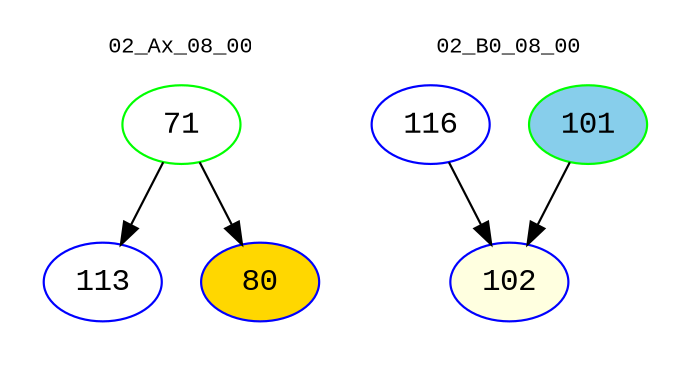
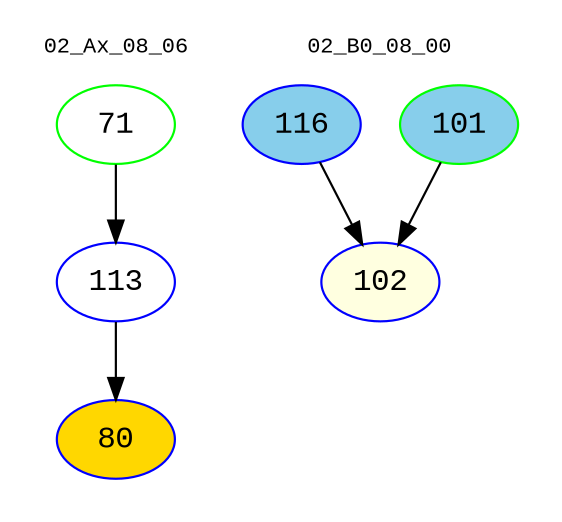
cluster "02_Ax_08_00": label "02_Ax_08_00" -> "02_Ax_08_06"
node "116": fillcolor white -> skyblue
edge "71" -> "80": now "113" -> "80"
